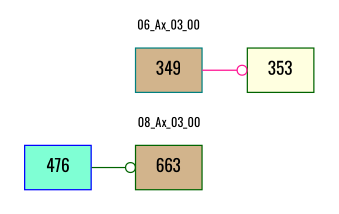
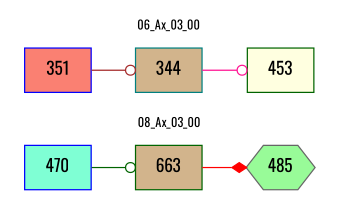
node "351": added
node "349": label "349" -> "344"
node "353": label "353" -> "453"
node "476": label "476" -> "470"
node "485": added
